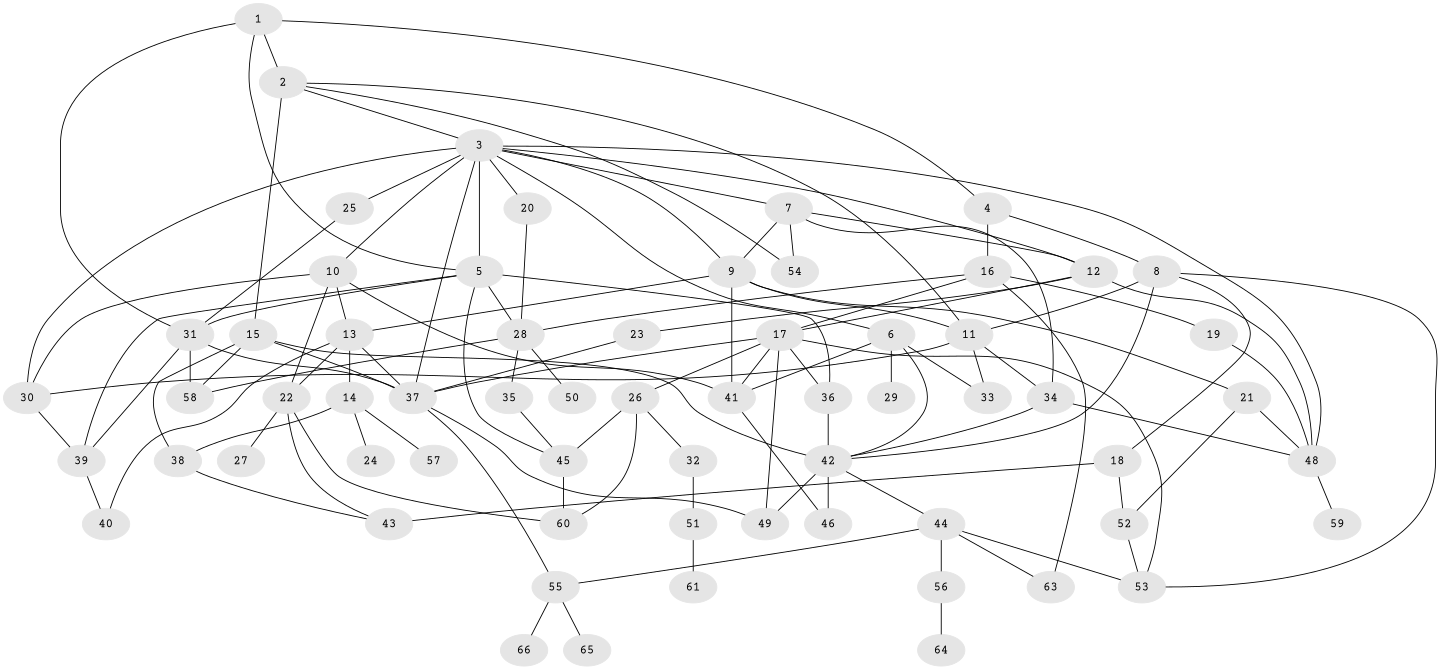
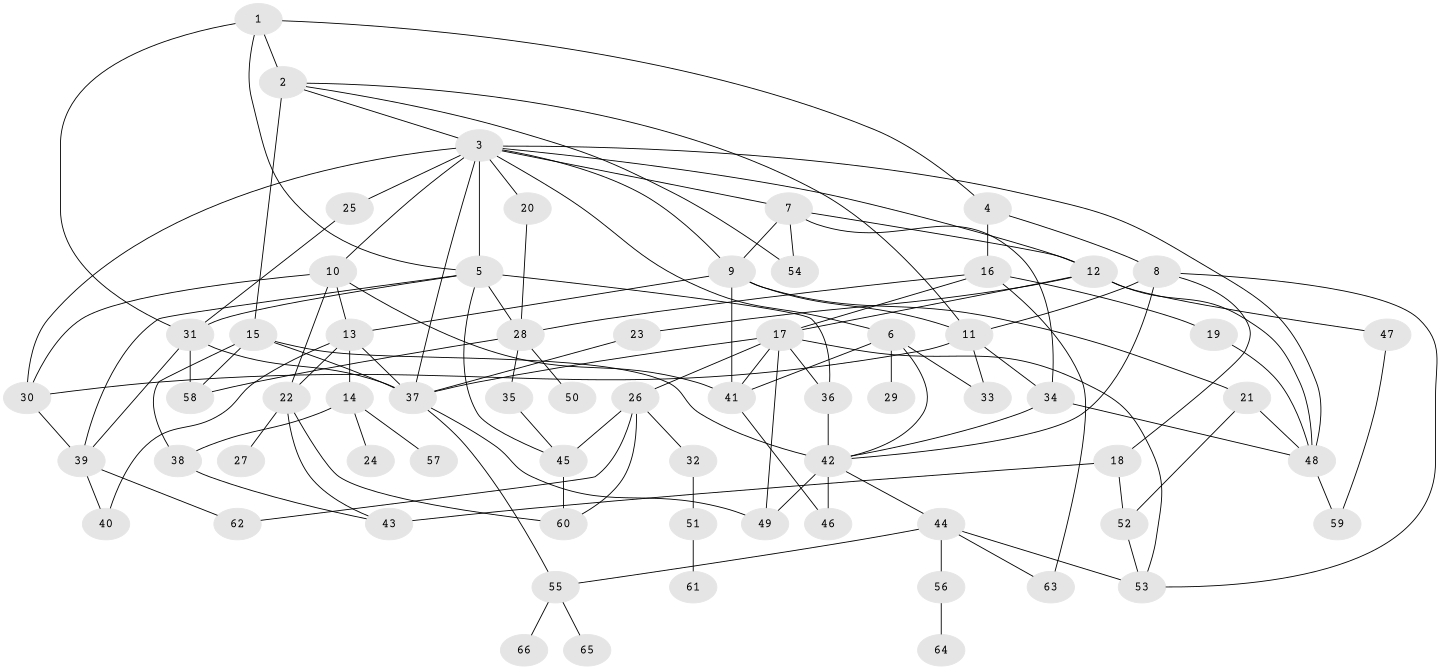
node "47": added
node "62": added
